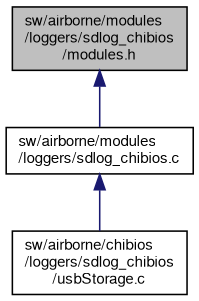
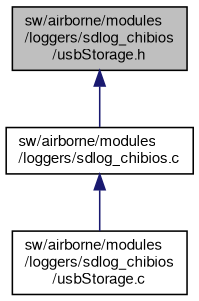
node "sw/airborne/modules /loggers/sdlog_chibios /modules.h": label "sw/airborne/modules /loggers/sdlog_chibios /modules.h" -> "sw/airborne/modules /loggers/sdlog_chibios /usbStorage.h"
node "sw/airborne/chibios /loggers/sdlog_chibios /usbStorage.c": label "sw/airborne/chibios /loggers/sdlog_chibios /usbStorage.c" -> "sw/airborne/modules /loggers/sdlog_chibios /usbStorage.c"
